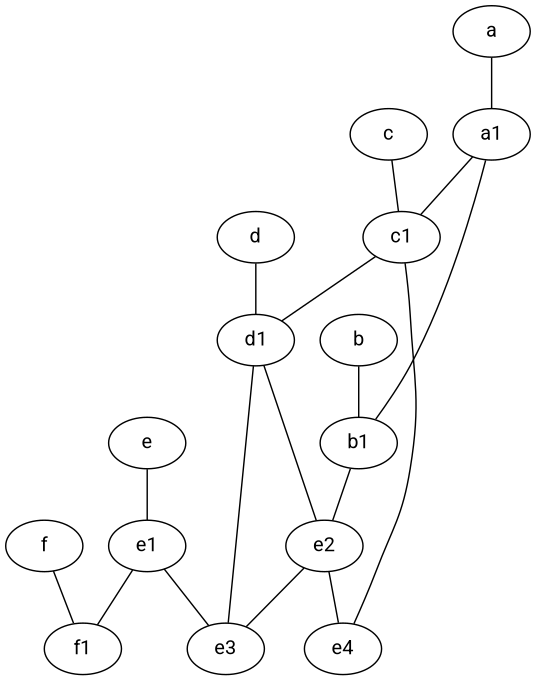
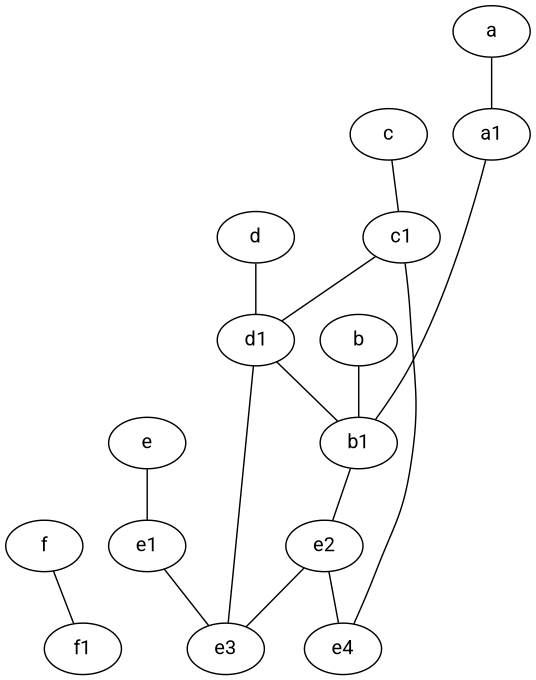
edge "a1" -- "c1": removed
edge "d1" -- "e2": now "d1" -- "b1"
edge "e1" -- "f1": removed
